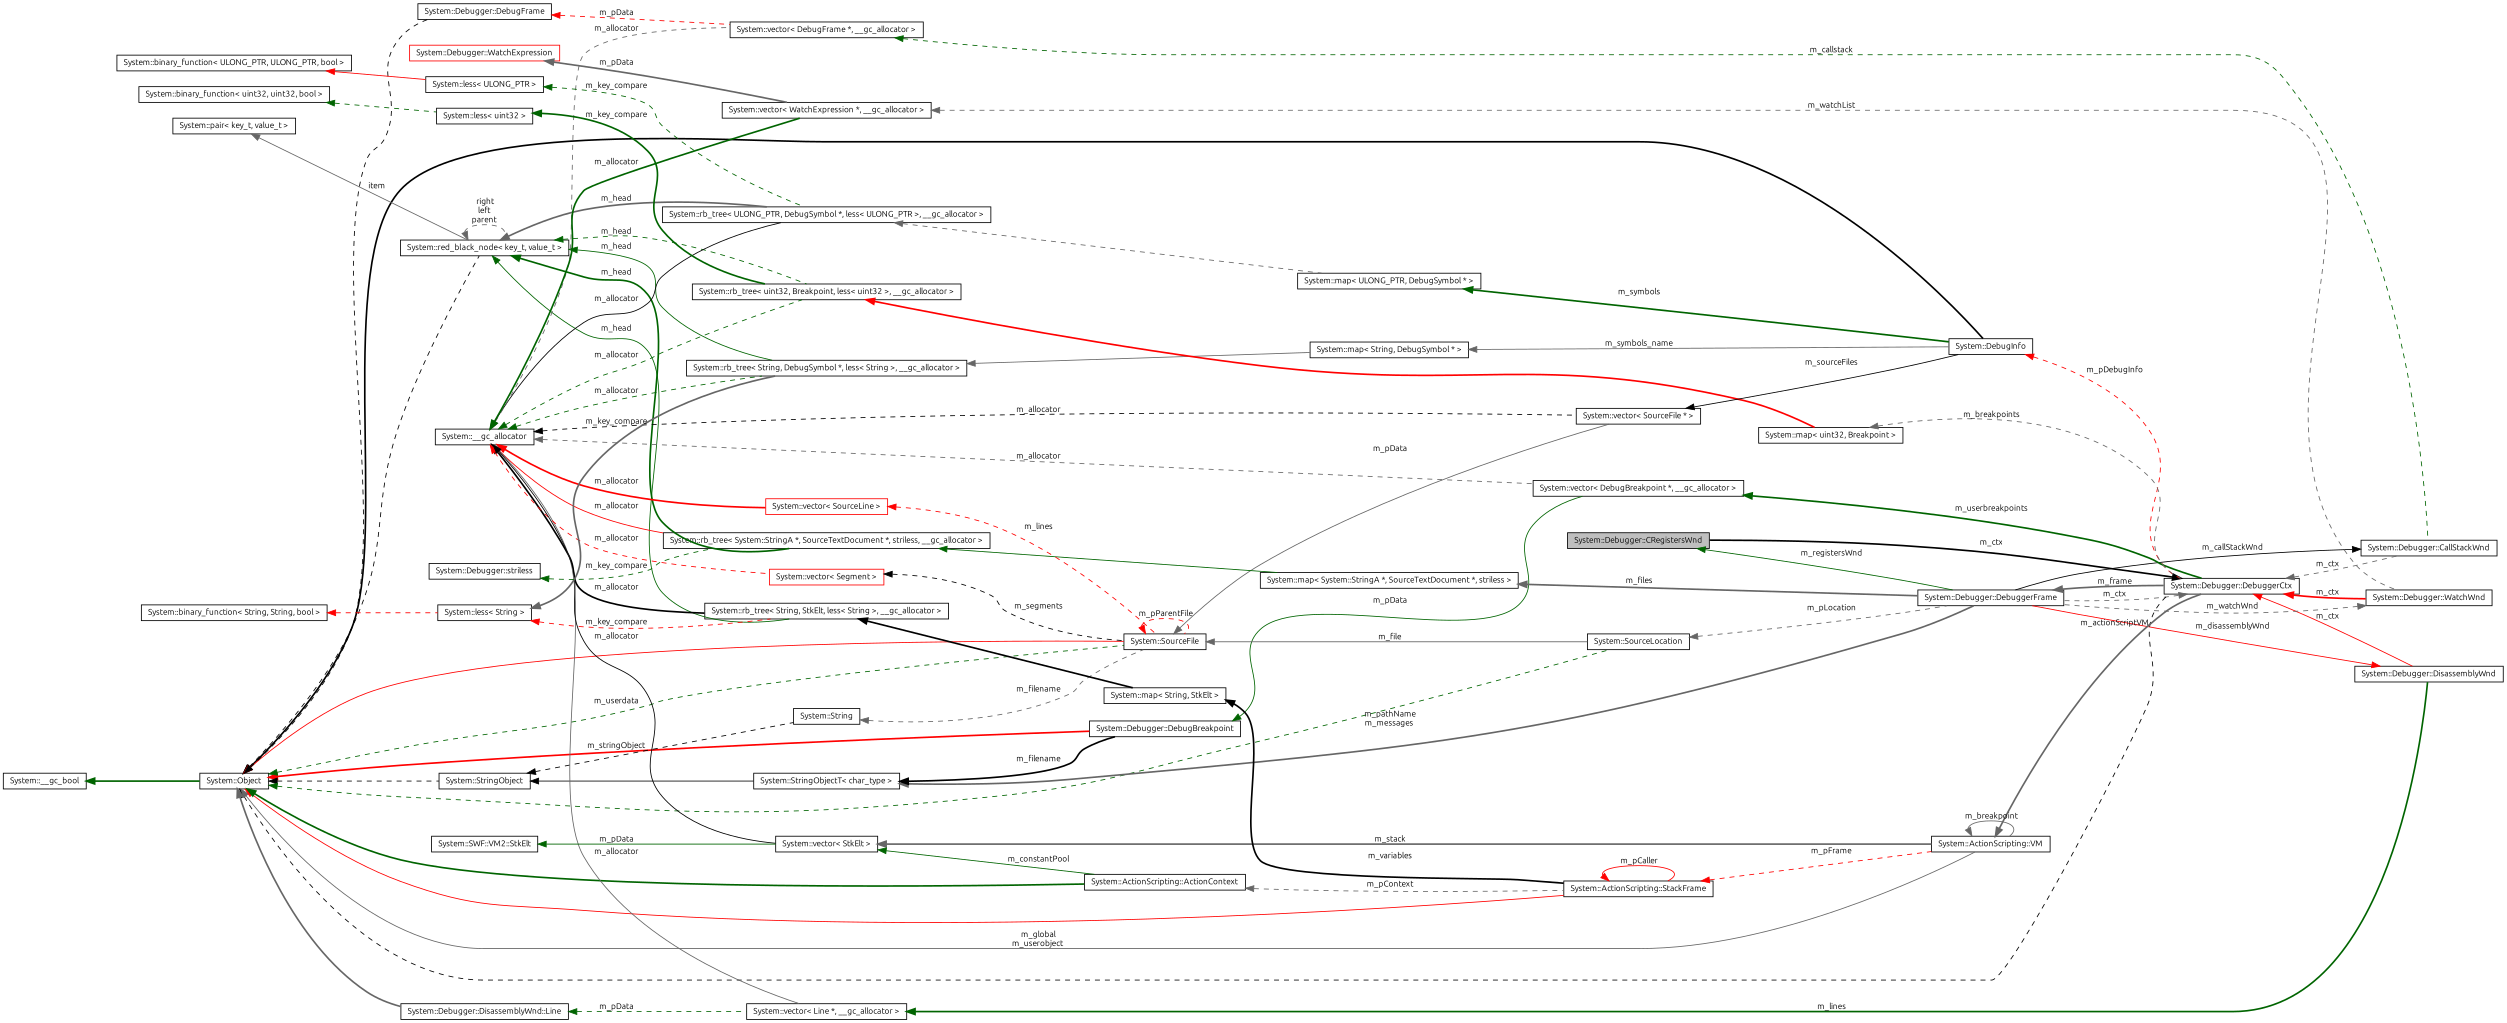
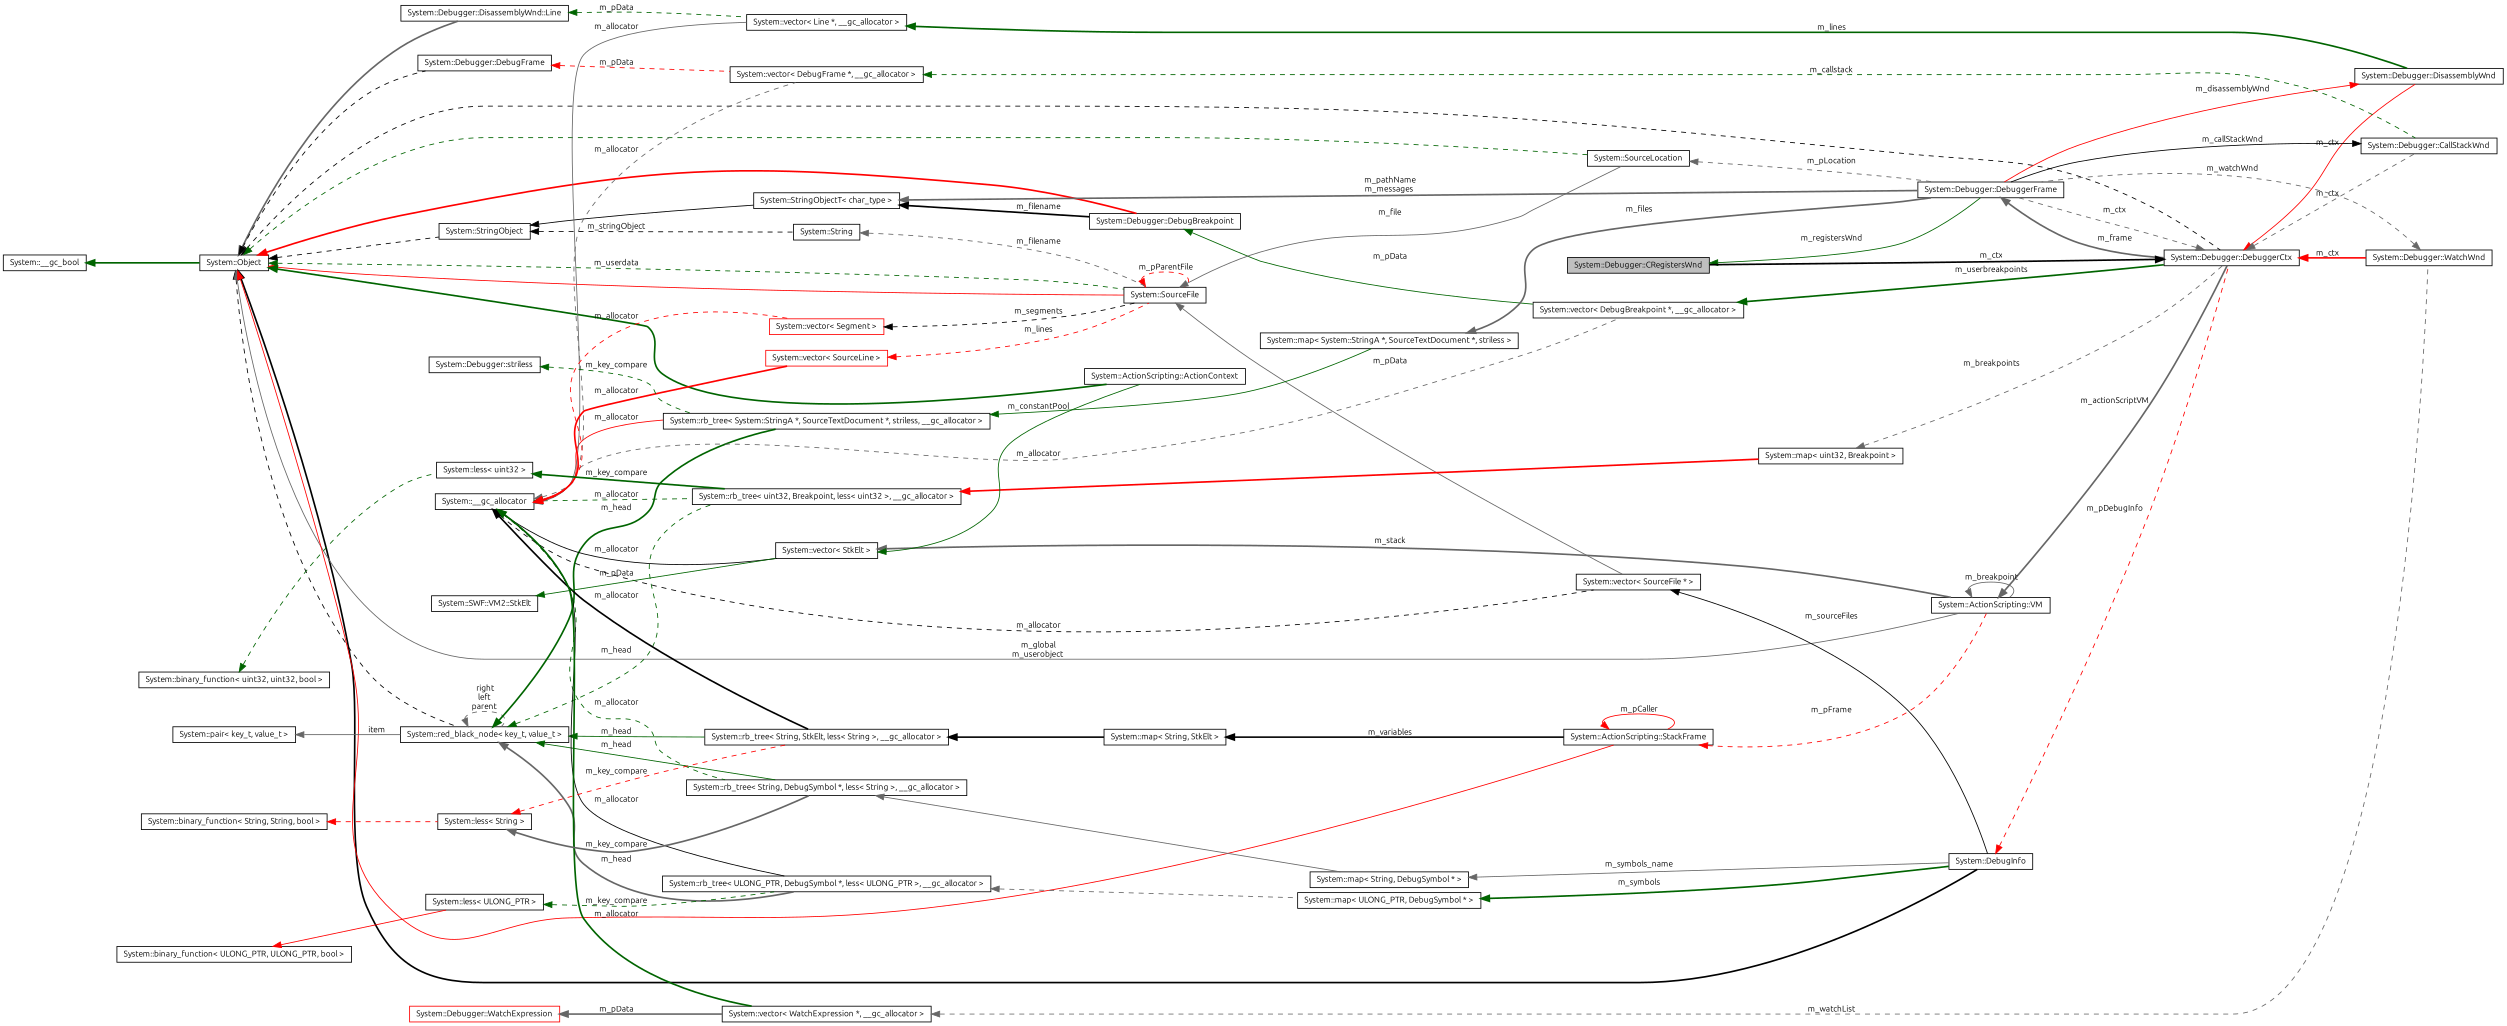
edge "System::ActionScripting::StackFrame" -> "System::ActionScripting::ActionContext": removed, label "m_pContext"
